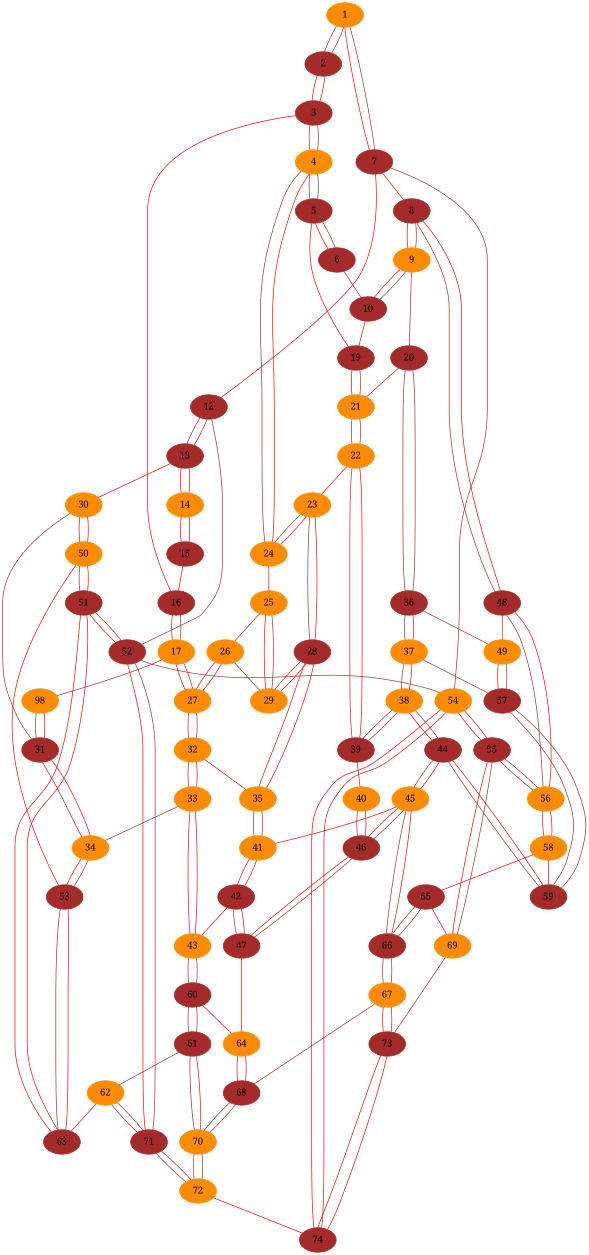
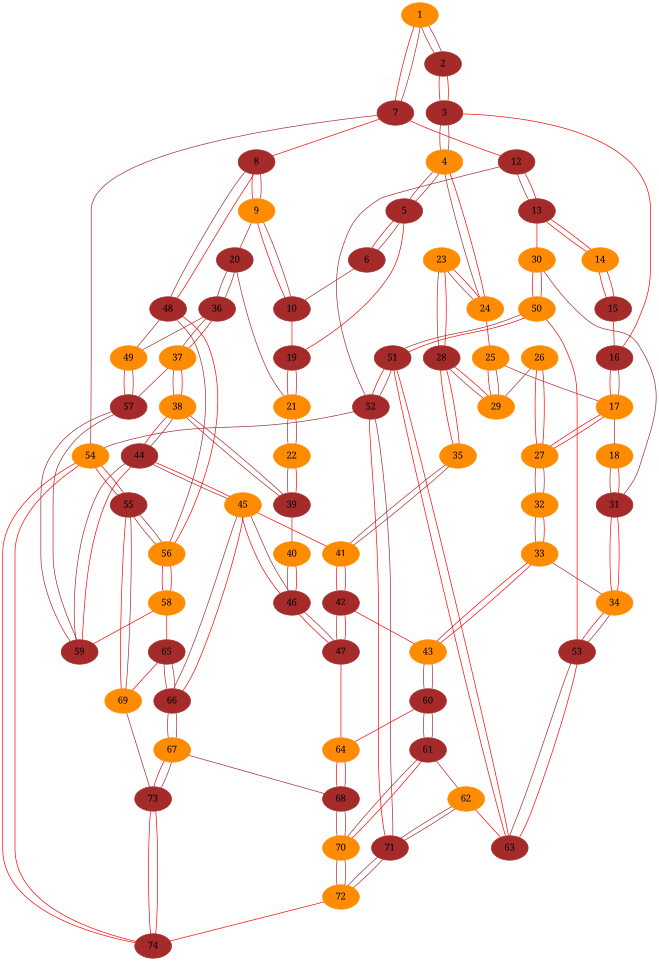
edge "22" -- "23": removed
edge "25" -- "26": now "25" -- "17"
node "98": label "98" -> "18"
edge "32" -- "35": removed
